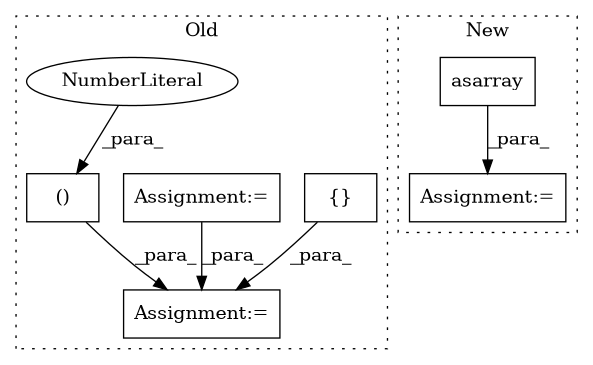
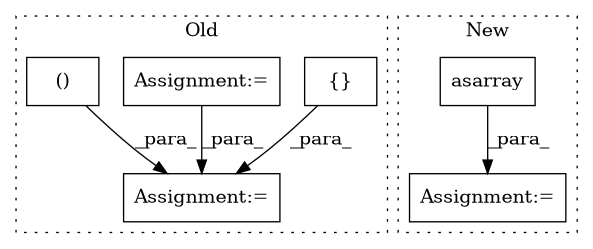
node "NumberLiteral": removed
